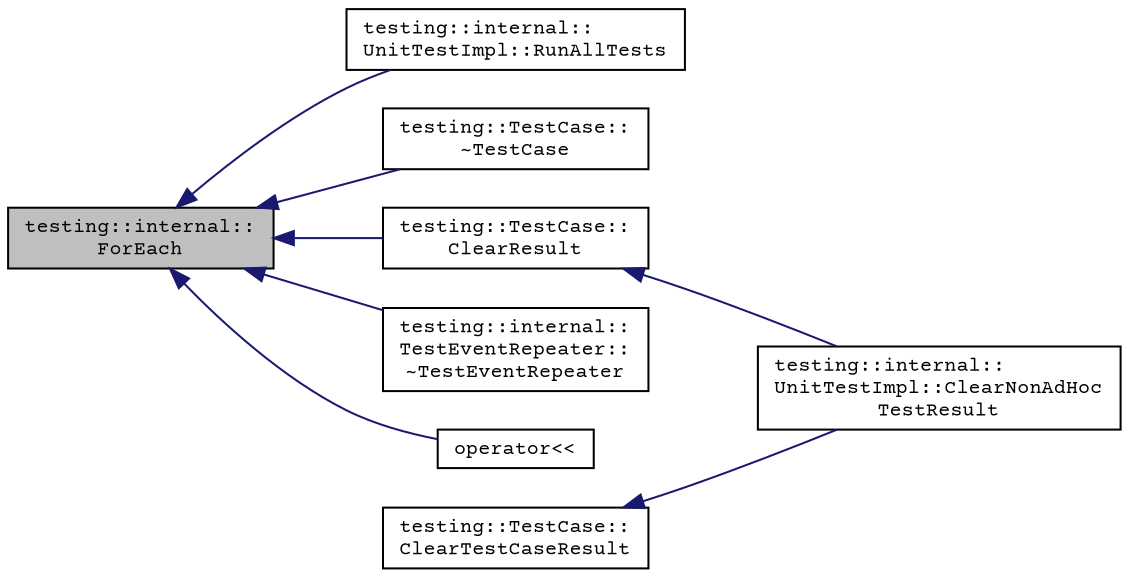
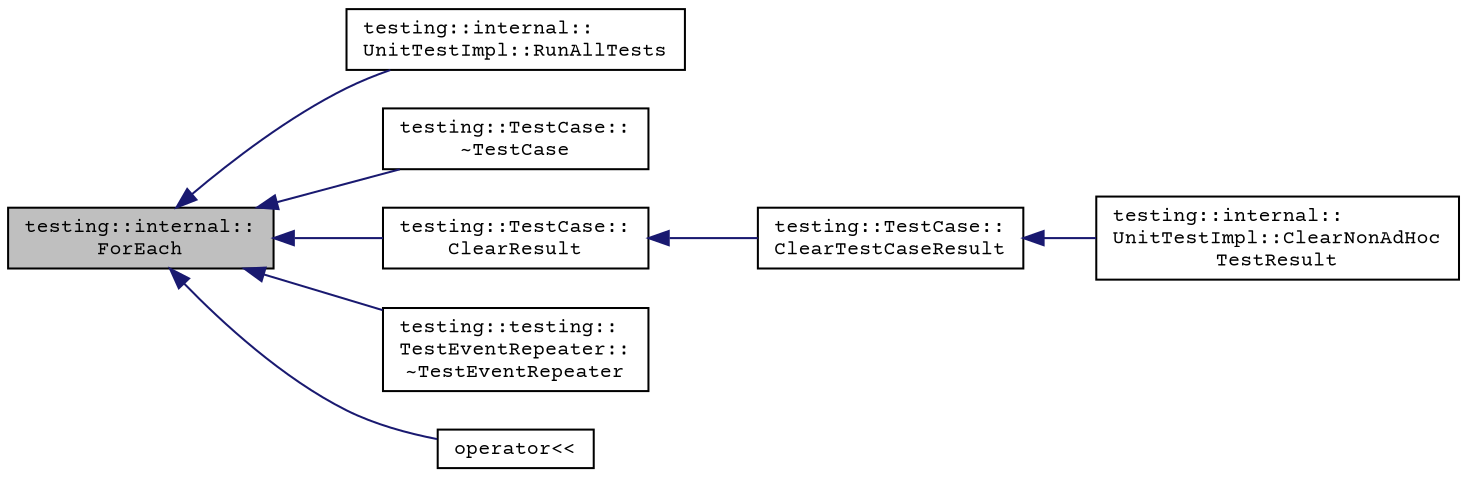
edge "testing::internal:: UnitTestImpl::ClearNonAdHoc TestResult" -> "testing::TestCase:: ClearResult": now "testing::TestCase:: ClearTestCaseResult" -> "testing::TestCase:: ClearResult"
node "testing::internal:: TestEventRepeater:: ~TestEventRepeater": label "testing::internal:: TestEventRepeater:: ~TestEventRepeater" -> "testing::testing:: TestEventRepeater:: ~TestEventRepeater"
